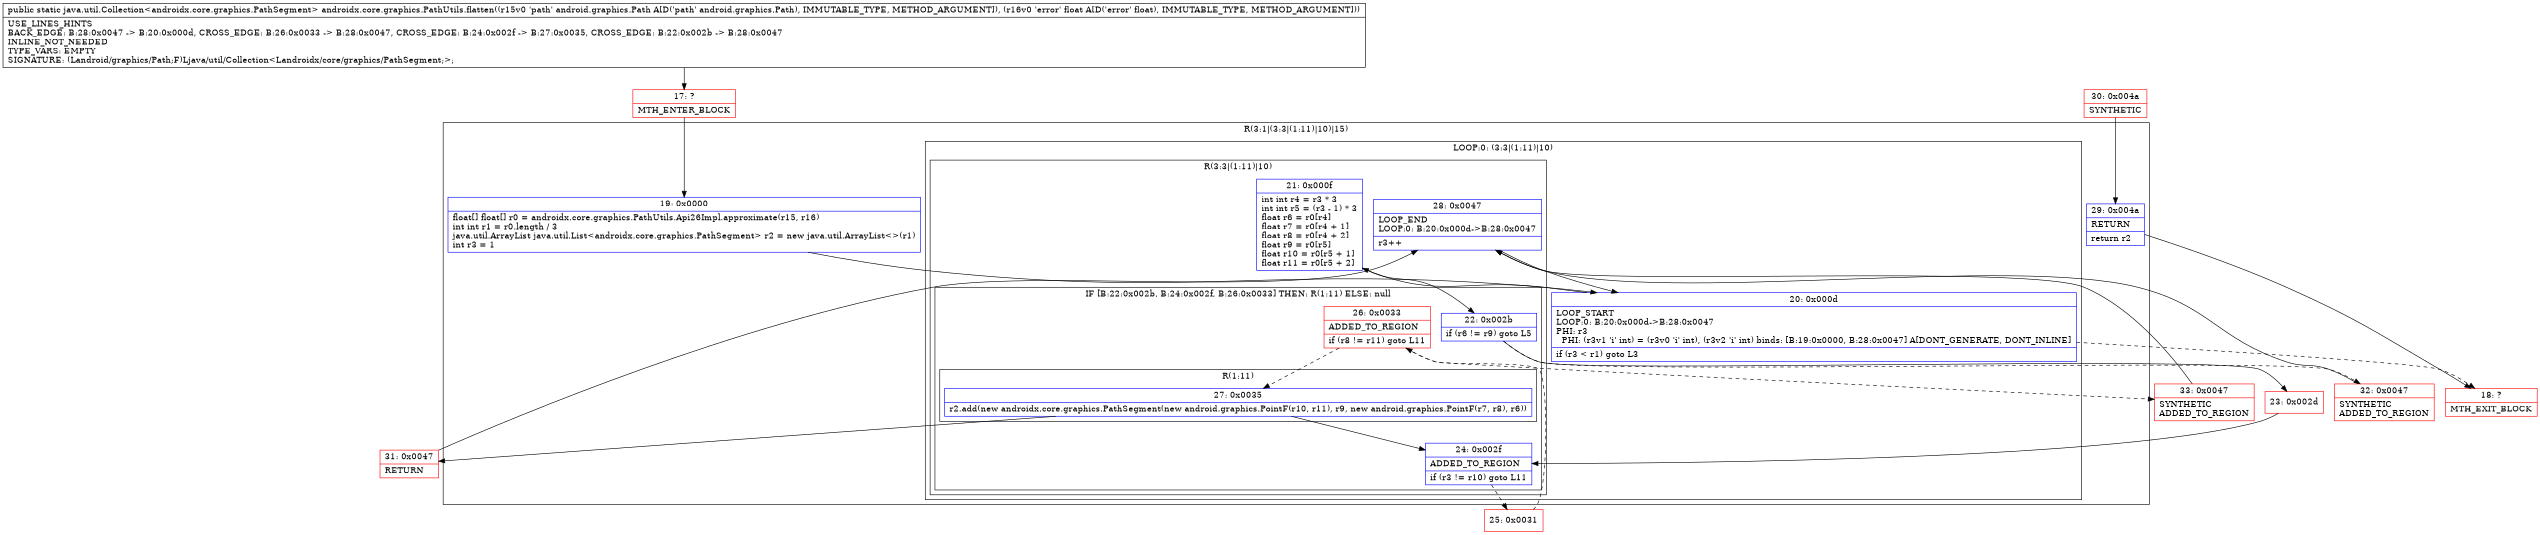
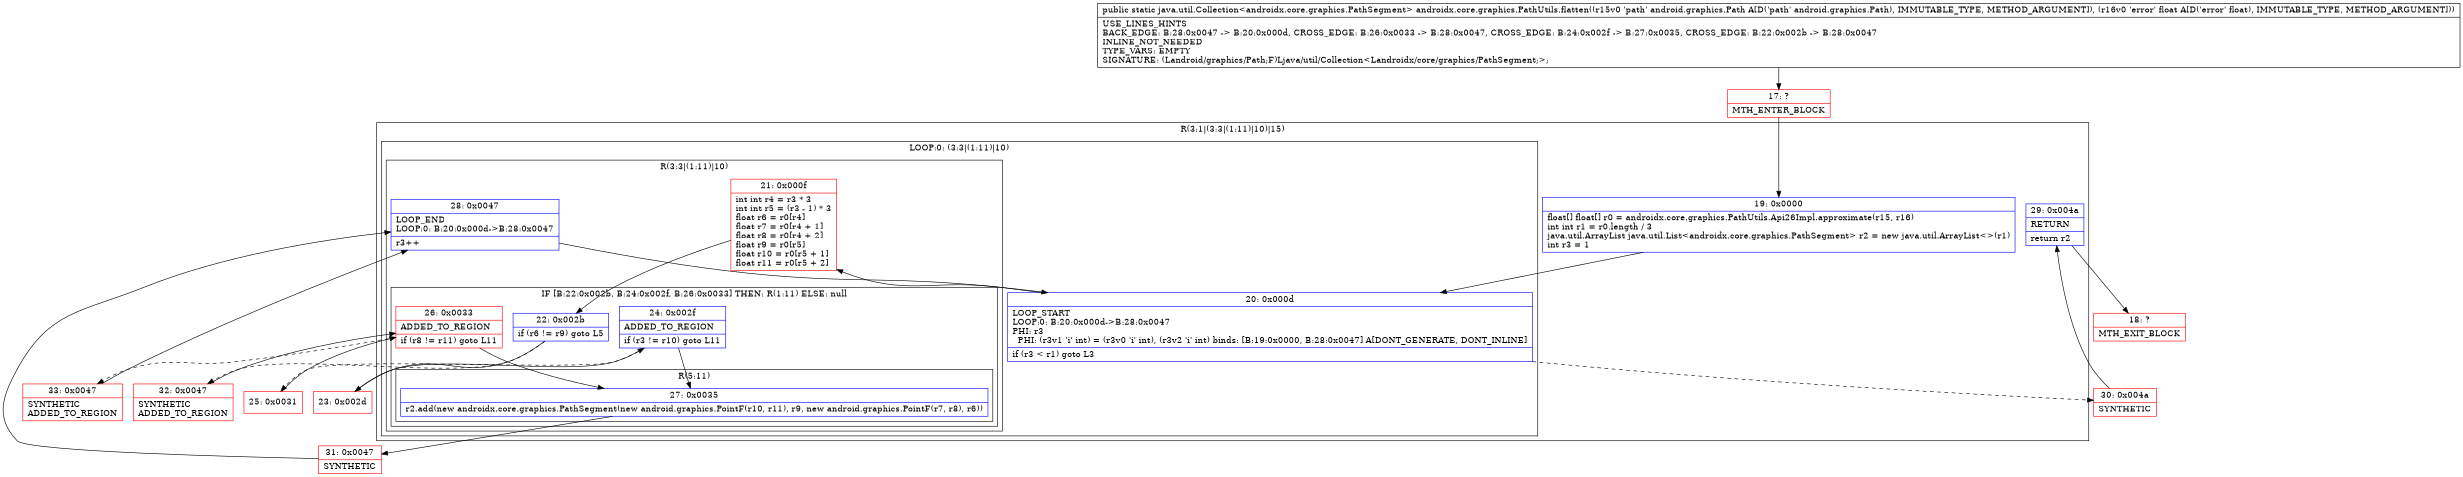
node "21: 0x000f": color blue -> red
edge "32: 0x0047" -> "28: 0x0047": now "32: 0x0047" -> "26: 0x0033"
edge "20: 0x000d" -> "18: ?": now "20: 0x000d" -> "30: 0x004a"
edge "26: 0x0033" -> "27: 0x0035": style dashed -> solid
edge "25: 0x0031" -> "26: 0x0033": style dashed -> solid
cluster "R(1:11)": label "R(1:11)" -> "R(5:11)"
edge "27: 0x0035" -> "24: 0x002f": reversed
node "31: 0x0047": text "RETURN" -> "SYNTHETIC"
